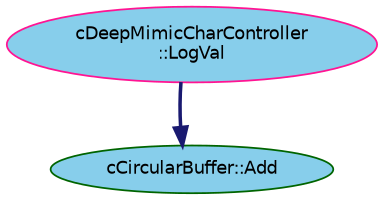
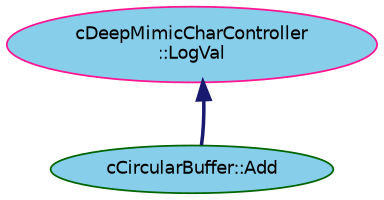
edge "cDeepMimicCharController ::LogVal" -> "cCircularBuffer::Add": reversed
